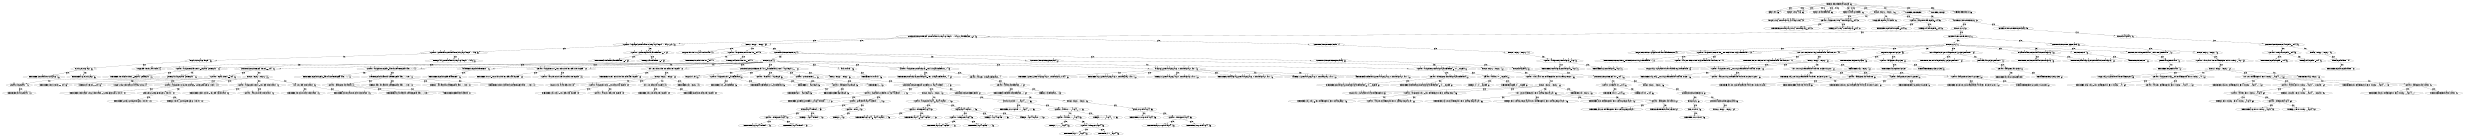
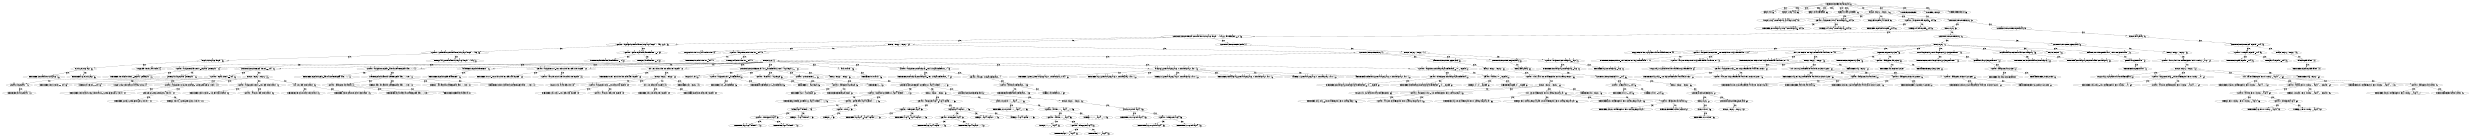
node "(IDENTIFIER,exe,execute())": removed
